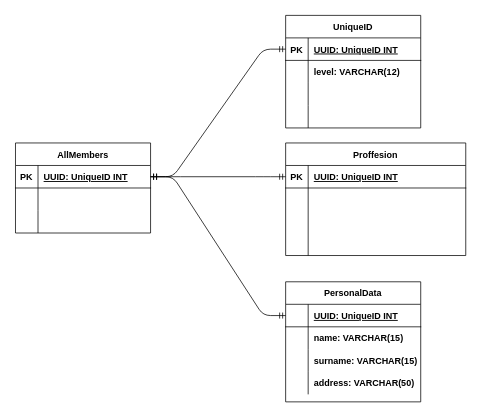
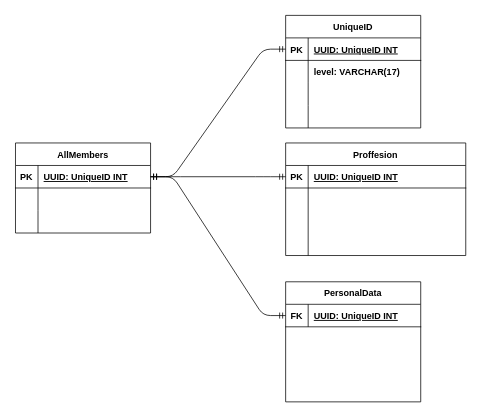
node "level: VARCHAR(12)": label "level: VARCHAR(12)" -> "level: VARCHAR(17)"
node "FK": added
node "name: VARCHAR(15)": removed
node "surname: VARCHAR(15)": removed
node "address: VARCHAR(50)": removed
